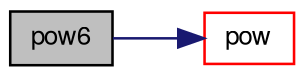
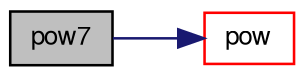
node "pow6": label "pow6" -> "pow7"
